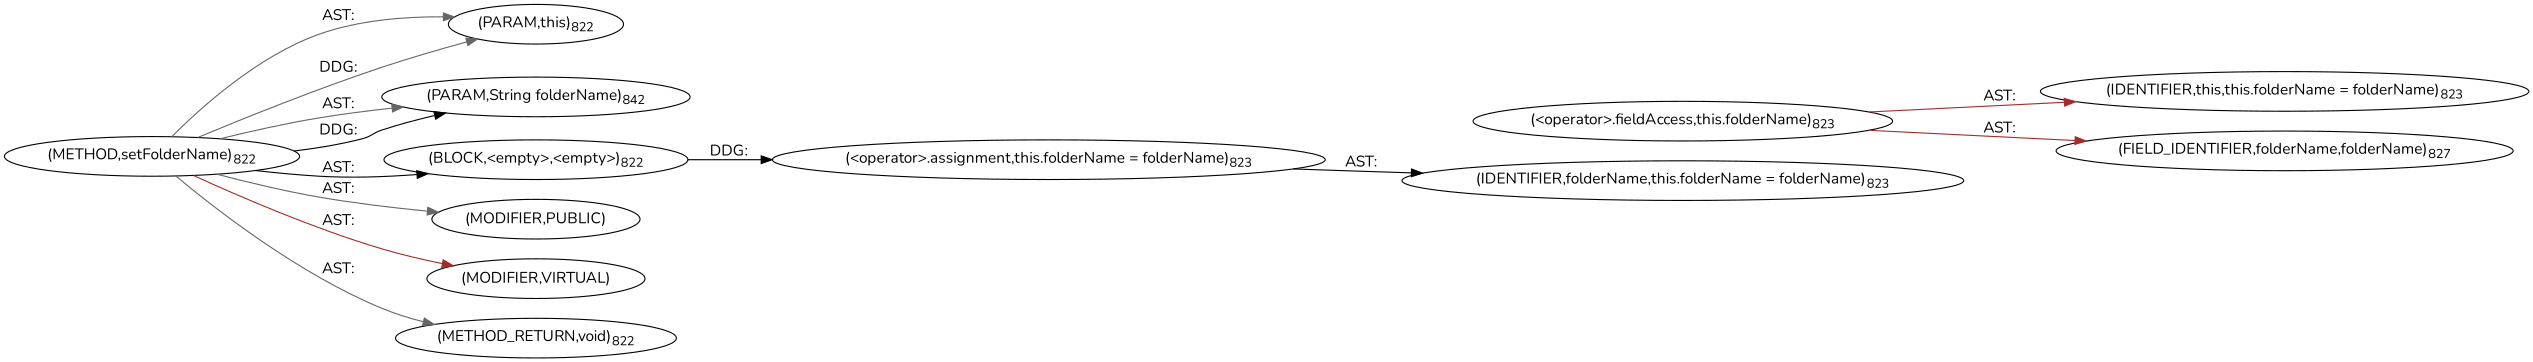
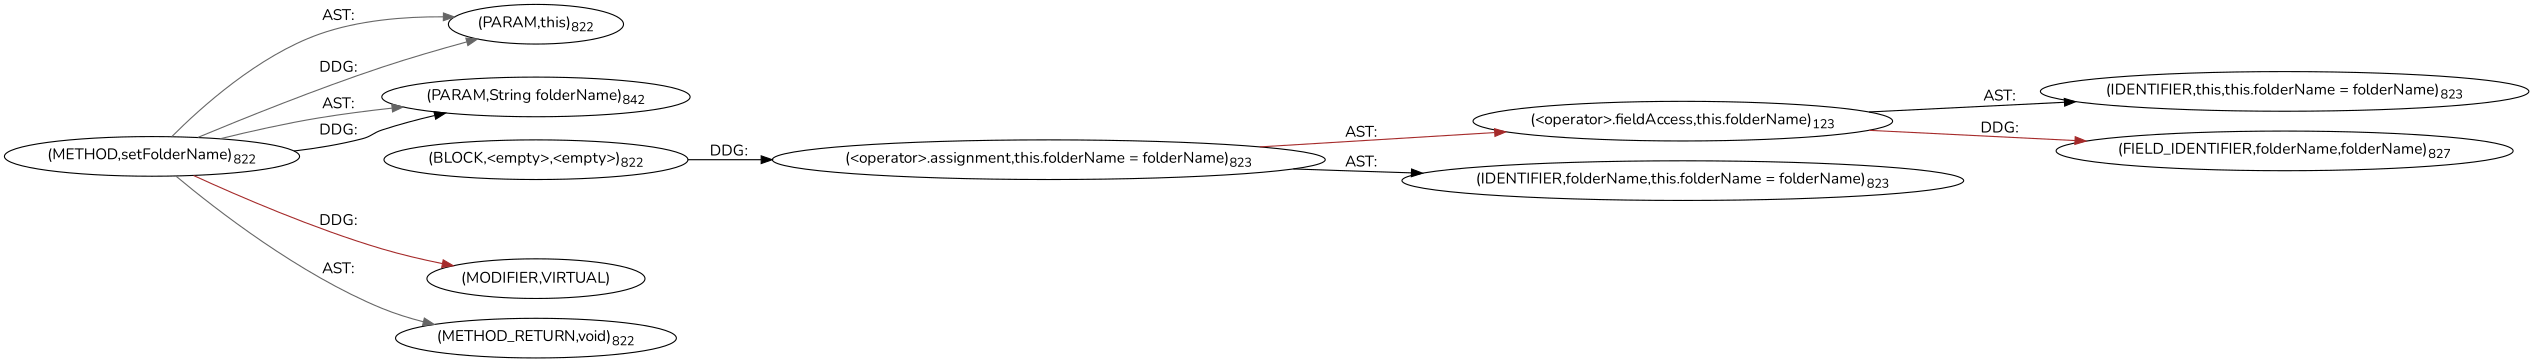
edge "(<operator>.fieldAccess,this.folderName)" -> "(IDENTIFIER,this,this.folderName = folderName)": color brown -> black
node "(<operator>.fieldAccess,this.folderName)": text "823" -> "123"
edge "(<operator>.fieldAccess,this.folderName)" -> "(FIELD_IDENTIFIER,folderName,folderName)": label "AST: " -> "DDG: "
edge "(<operator>.assignment,this.folderName = folderName)" -> "(<operator>.fieldAccess,this.folderName)": added, label "AST:"
edge "(METHOD,setFolderName)" -> "(BLOCK,<empty>,<empty>)": removed, label "AST:"
node "(MODIFIER,PUBLIC)": removed
edge "(METHOD,setFolderName)" -> "(MODIFIER,VIRTUAL)": label "AST: " -> "DDG: "
